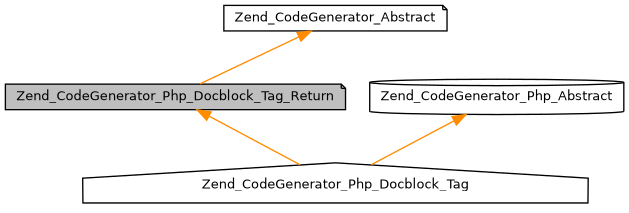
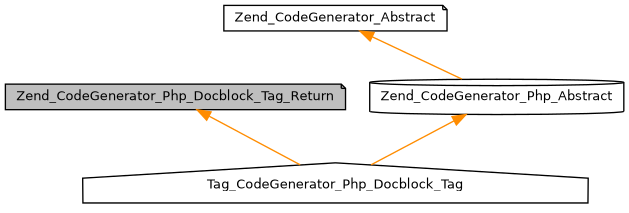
edge "Zend_CodeGenerator_Php_Docblock_Tag_Return" -> "Zend_CodeGenerator_Abstract": now "Zend_CodeGenerator_Php_Abstract" -> "Zend_CodeGenerator_Abstract"
node "Zend_CodeGenerator_Php_Docblock_Tag": label "Zend_CodeGenerator_Php_Docblock_Tag" -> "Tag_CodeGenerator_Php_Docblock_Tag"
